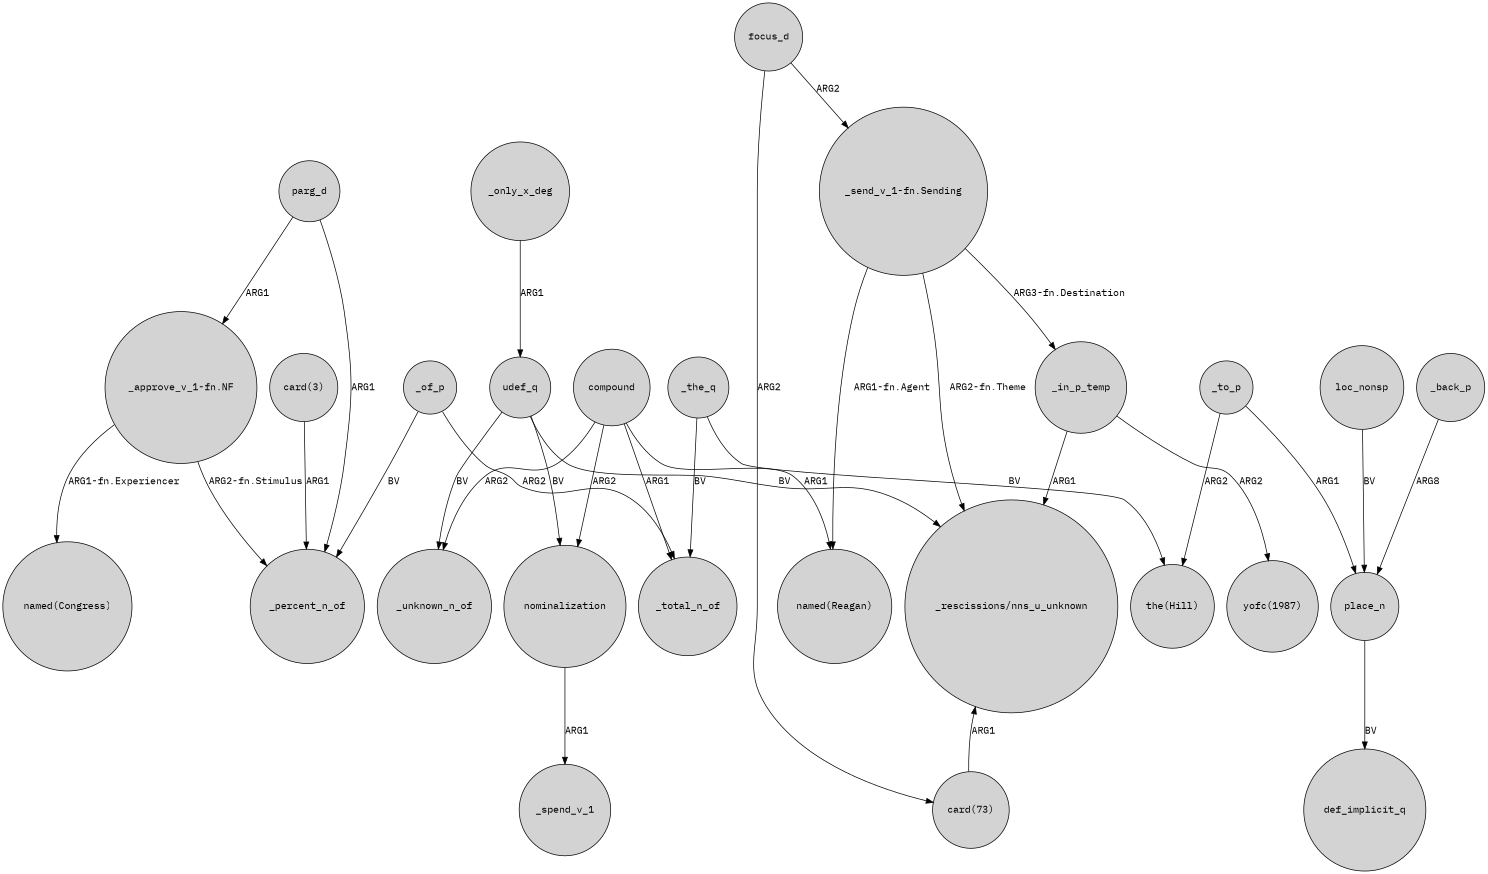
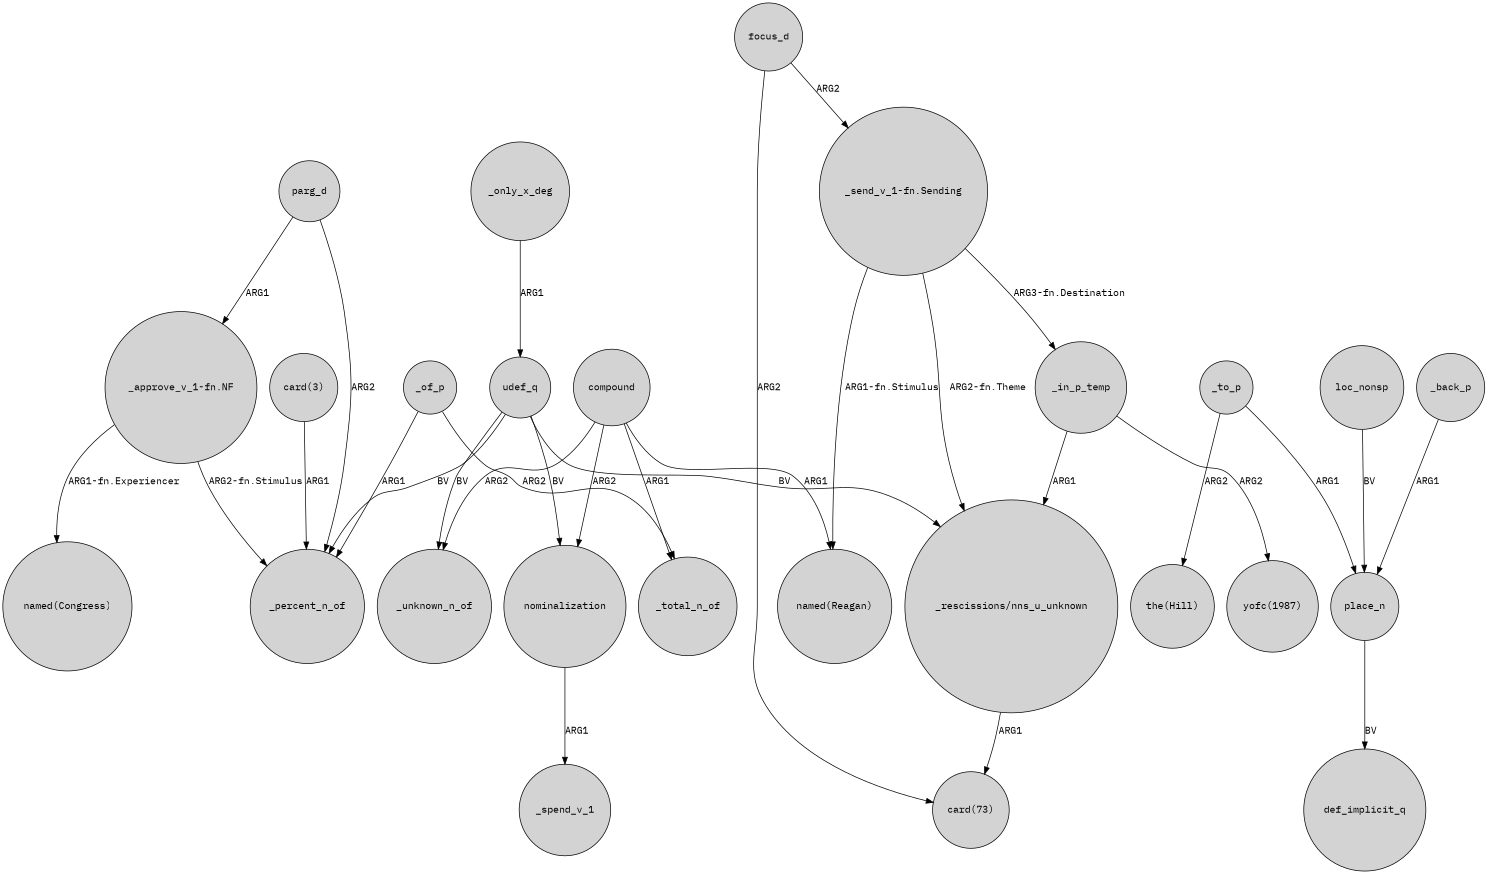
edge "parg_d" -> "_percent_n_of": label "ARG1" -> "ARG2"
node "_the_q": removed
edge "_send_v_1-fn.Sending" -> "named(Reagan)": label "ARG1-fn.Agent" -> "ARG1-fn.Stimulus"
edge "_of_p" -> "_percent_n_of": label "BV" -> "ARG1"
edge "_back_p" -> "place_n": label "ARG8" -> "ARG1"
edge "udef_q" -> "_percent_n_of": added, label "BV"
edge "card(73)" -> "_rescissions/nns_u_unknown": reversed
